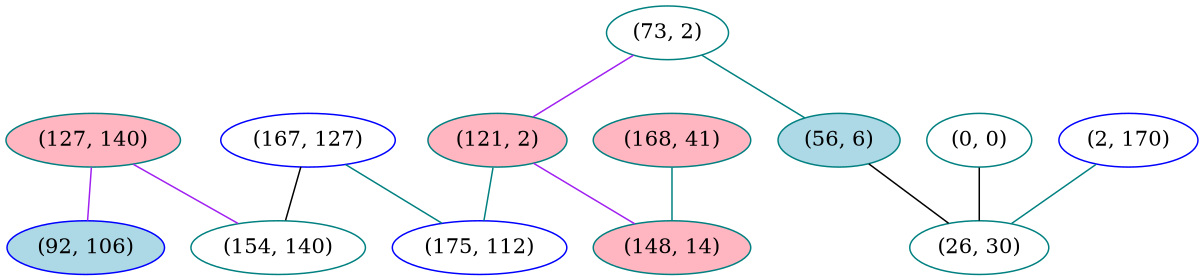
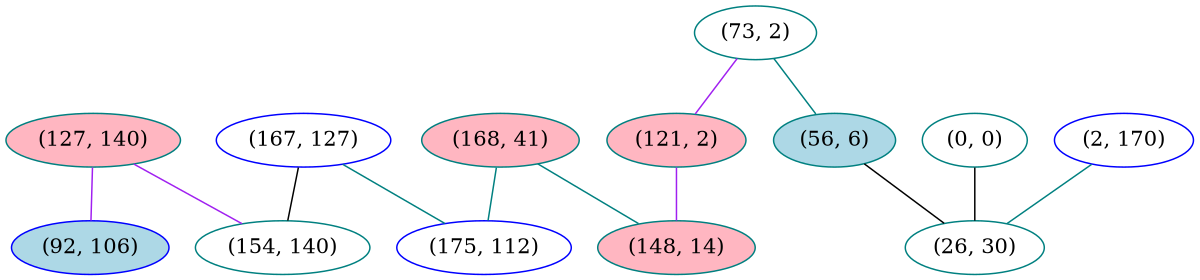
edge "(121, 2)" -- "(175, 112)": now "(168, 41)" -- "(175, 112)"
